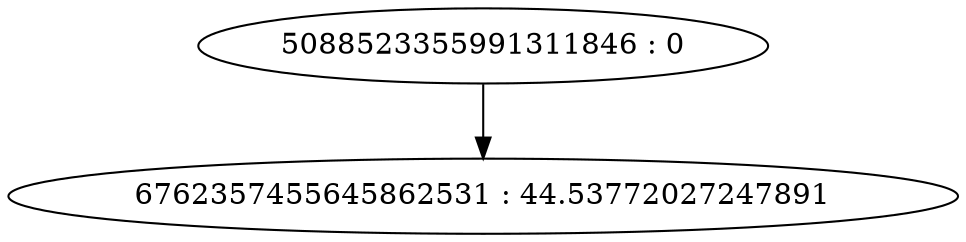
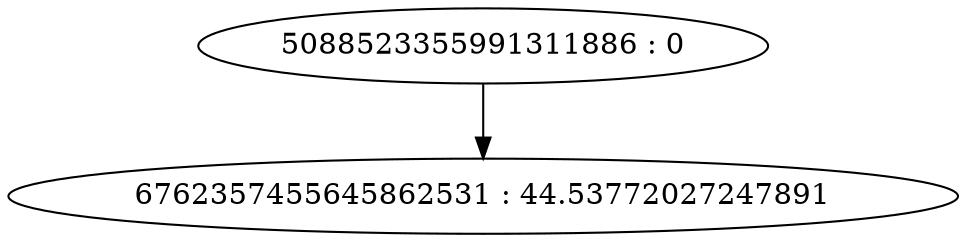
node "5088523355991311846 : 0": label "5088523355991311846 : 0" -> "5088523355991311886 : 0"
